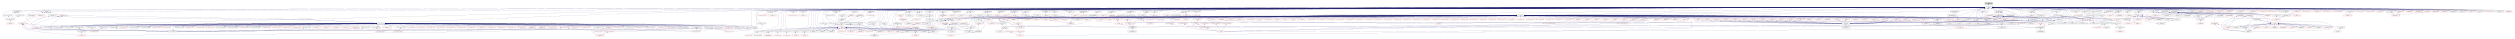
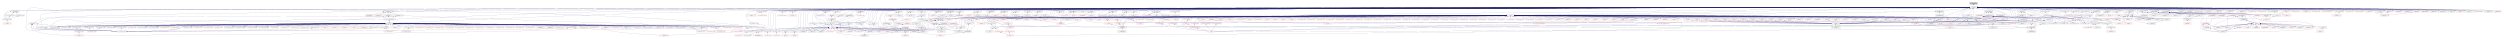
node "omc_CodegenCFunctions _algStmtAssignWithRhsExpStr": removed
